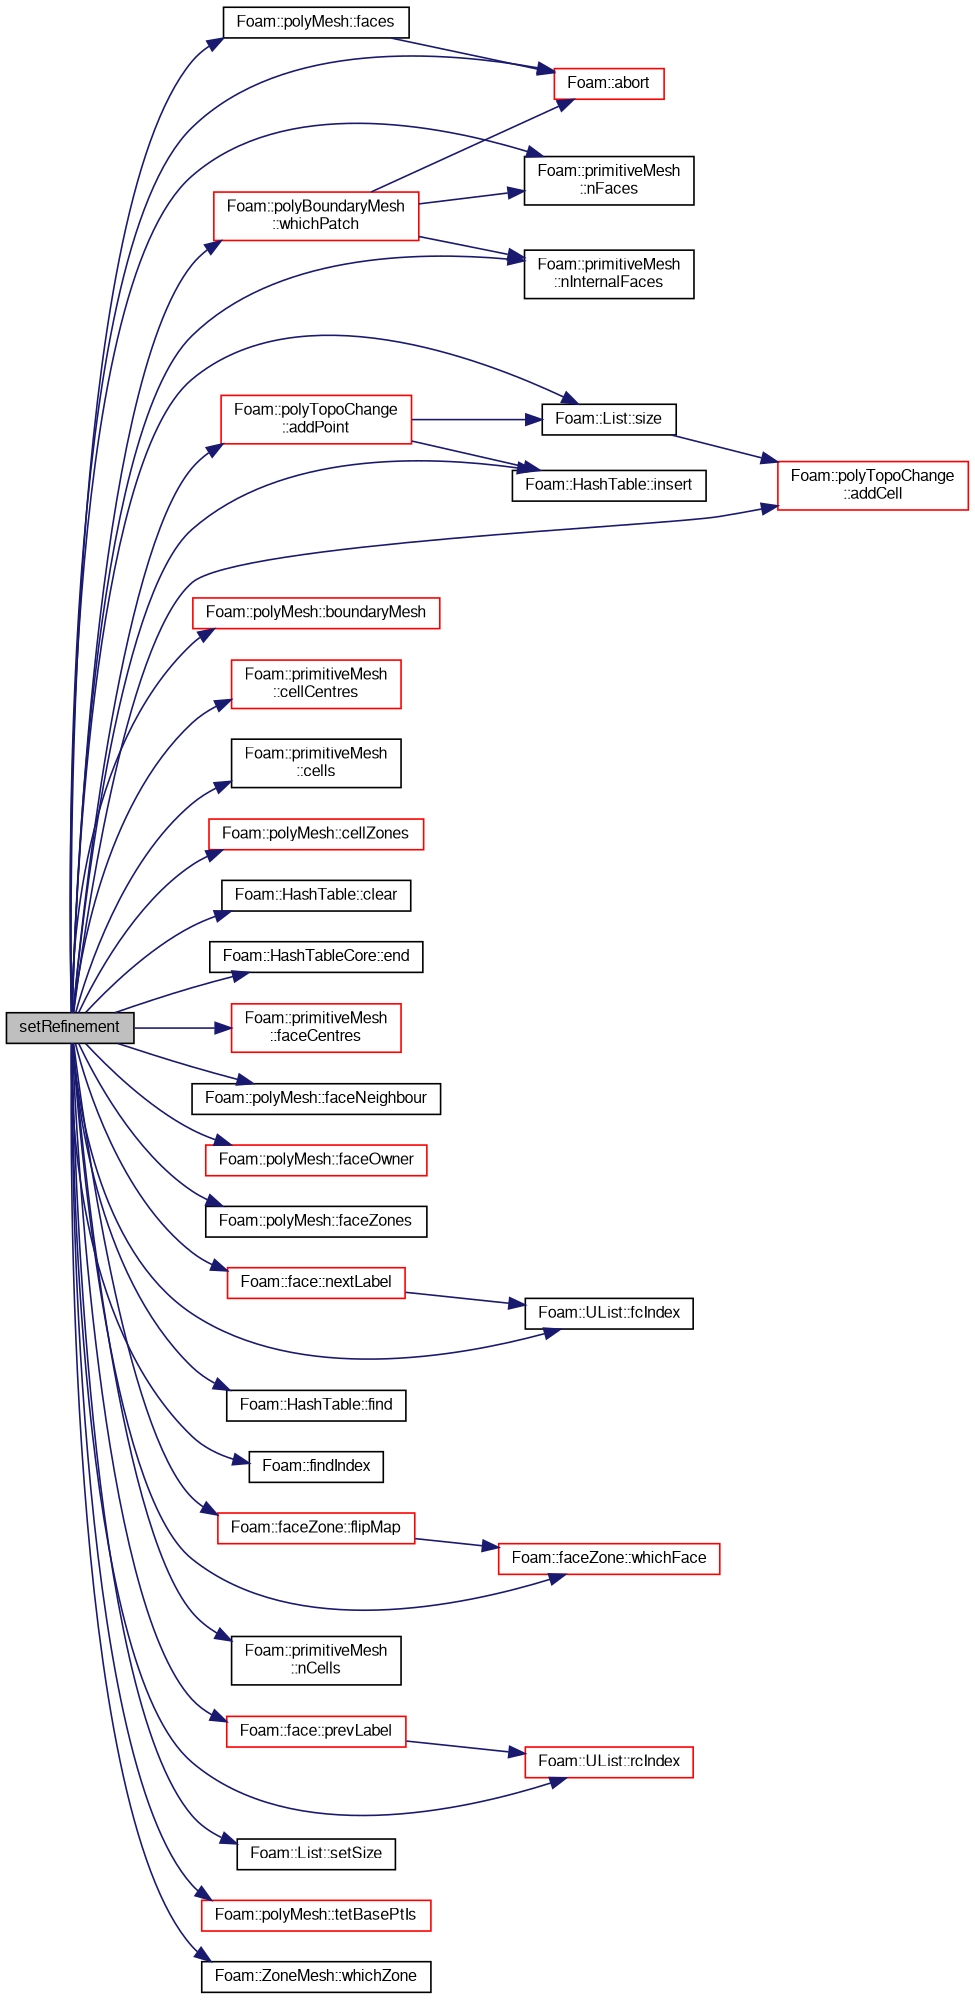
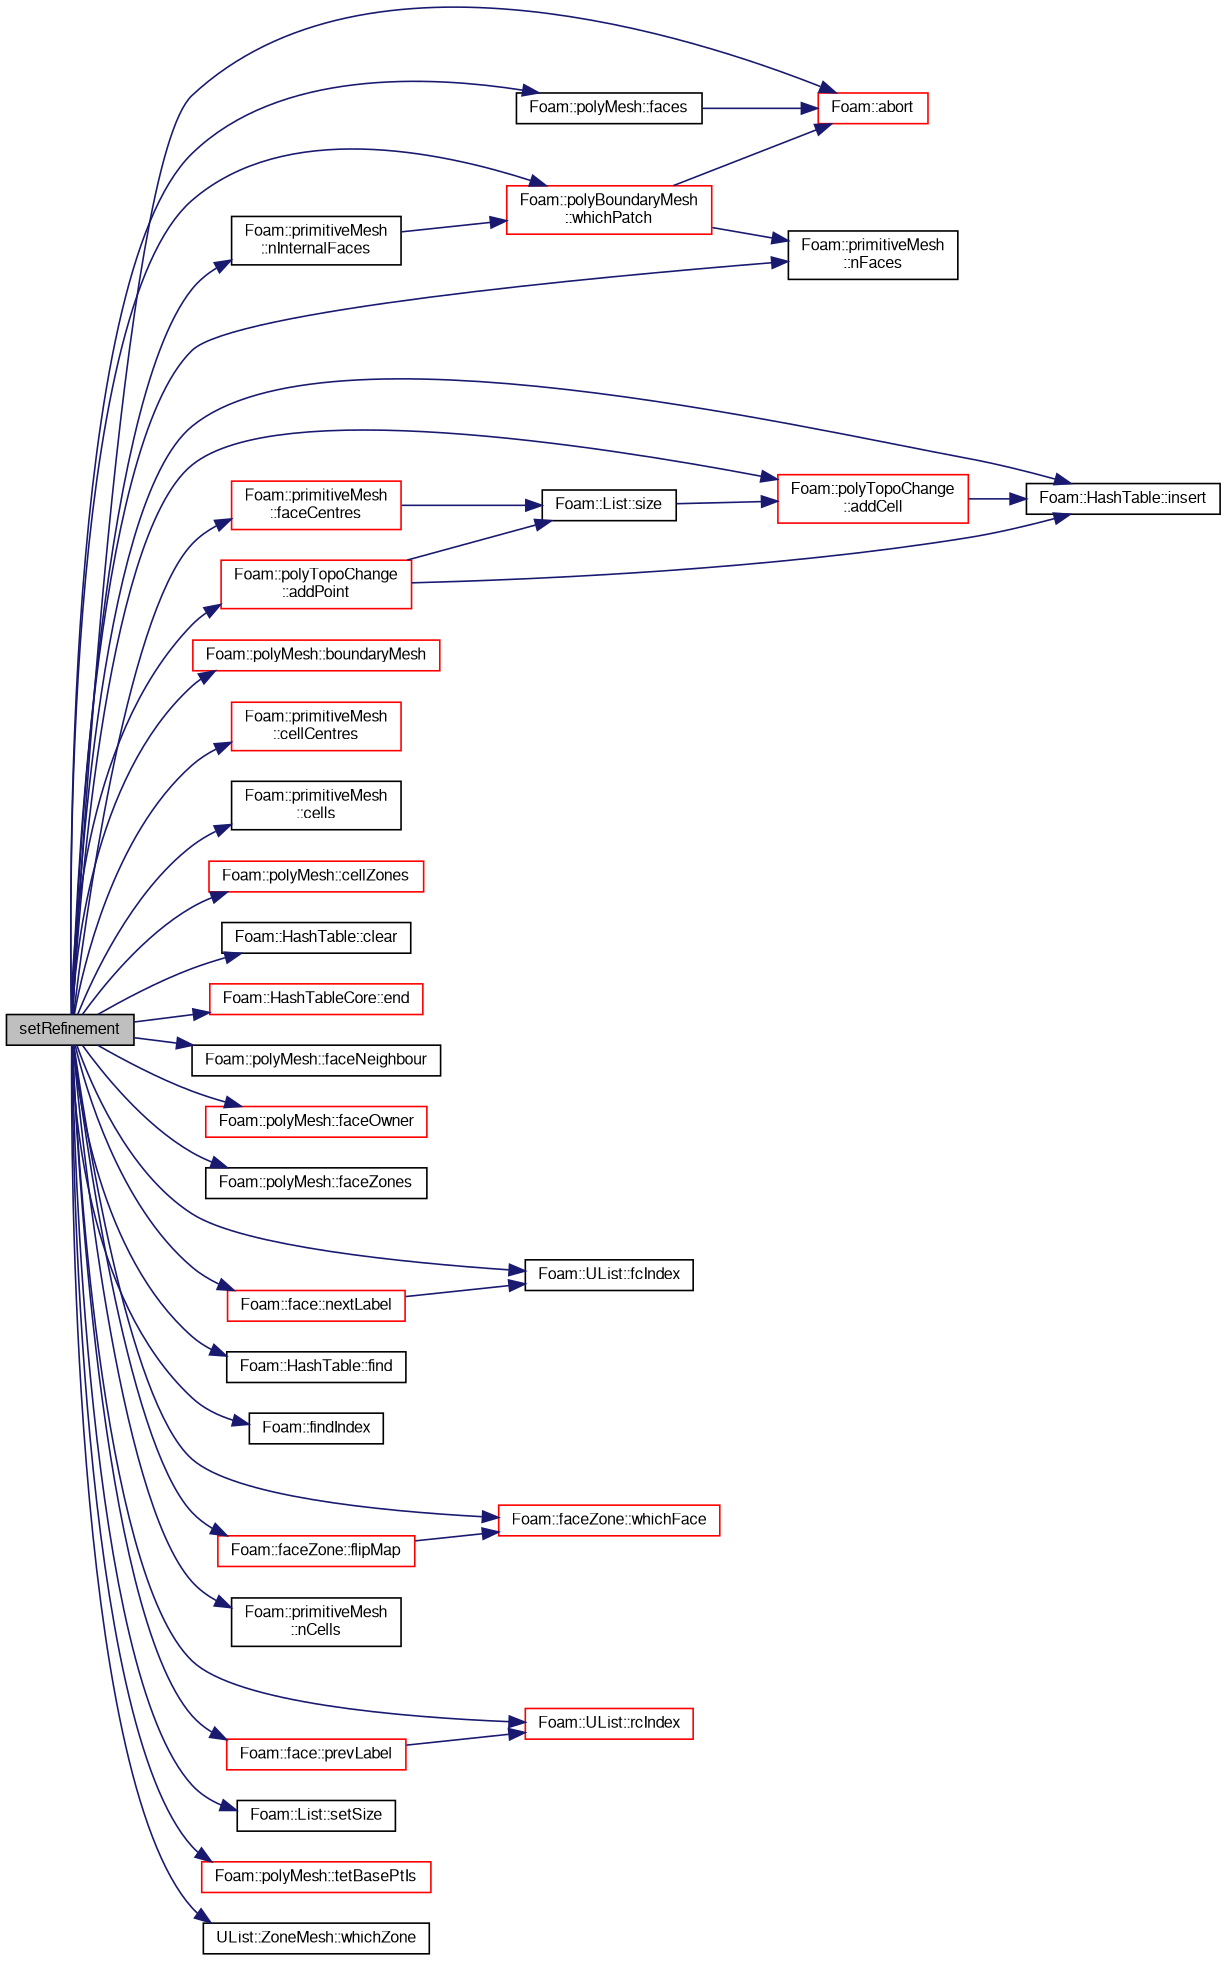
edge "Foam::polyBoundaryMesh ::whichPatch" -> "Foam::primitiveMesh ::nInternalFaces": reversed
edge "setRefinement" -> "Foam::List::size": now "Foam::primitiveMesh ::faceCentres" -> "Foam::List::size"
edge "Foam::polyTopoChange ::addCell" -> "Foam::HashTable::insert": added
node "Foam::HashTableCore::end": color black -> red
node "Foam::ZoneMesh::whichZone": label "Foam::ZoneMesh::whichZone" -> "UList::ZoneMesh::whichZone"
